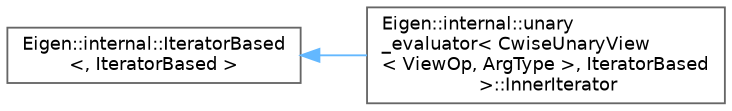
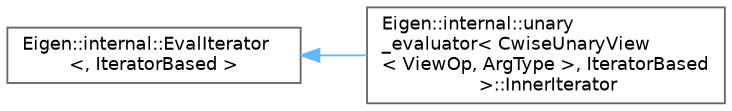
node "Eigen::internal::IteratorBased <, IteratorBased >": label "Eigen::internal::IteratorBased <, IteratorBased >" -> "Eigen::internal::EvalIterator <, IteratorBased >"
